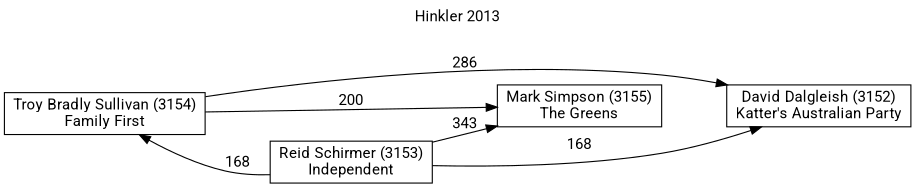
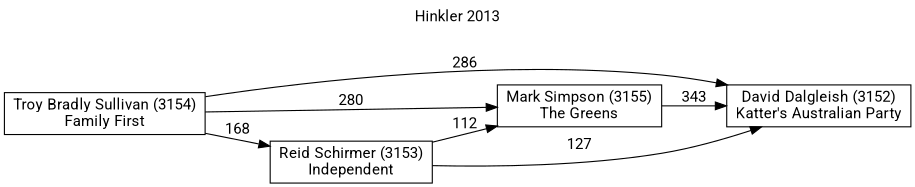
edge "Troy Bradly Sullivan (3154) Family First" -> "Mark Simpson (3155) The Greens": label "200" -> "280"
edge "Mark Simpson (3155) The Greens" -> "David Dalgleish (3152) Katter's Australian Party": added, label "343"
edge "Reid Schirmer (3153) Independent" -> "Mark Simpson (3155) The Greens": label "343" -> "112"
edge "Reid Schirmer (3153) Independent" -> "David Dalgleish (3152) Katter's Australian Party": label "168" -> "127"
edge "Reid Schirmer (3153) Independent" -> "Troy Bradly Sullivan (3154) Family First": reversed
